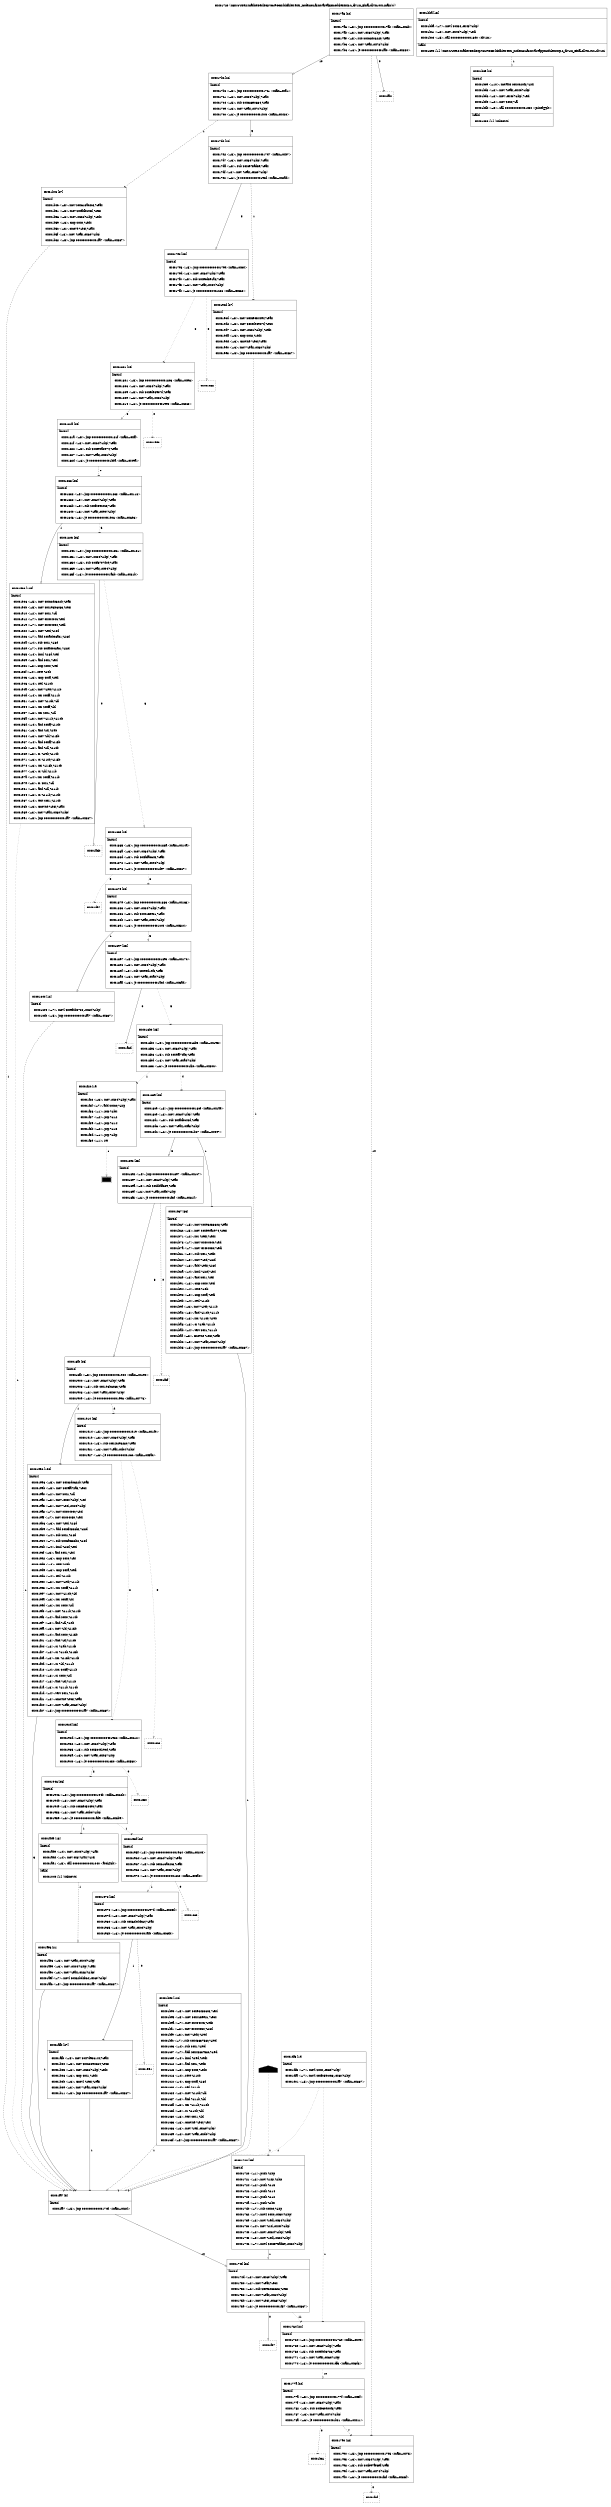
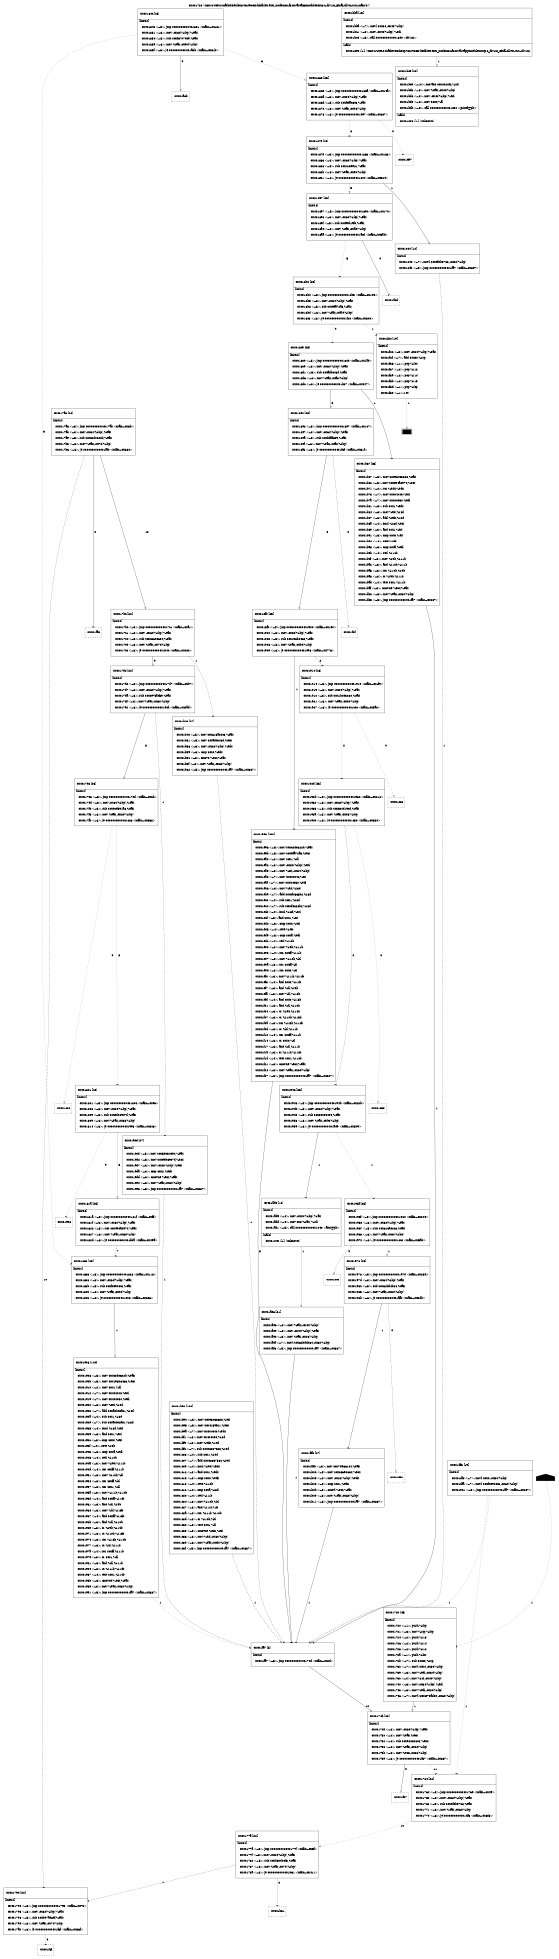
edge "0x401833 [25]" -> "0x40184c [25]": reversed
